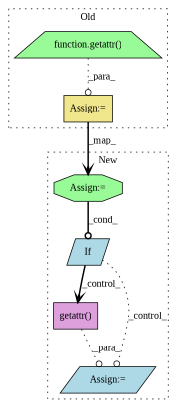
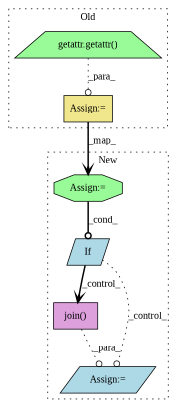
node "function.getattr()": label "function.getattr()" -> "getattr.getattr()"
node "getattr()": label "getattr()" -> "join()"
